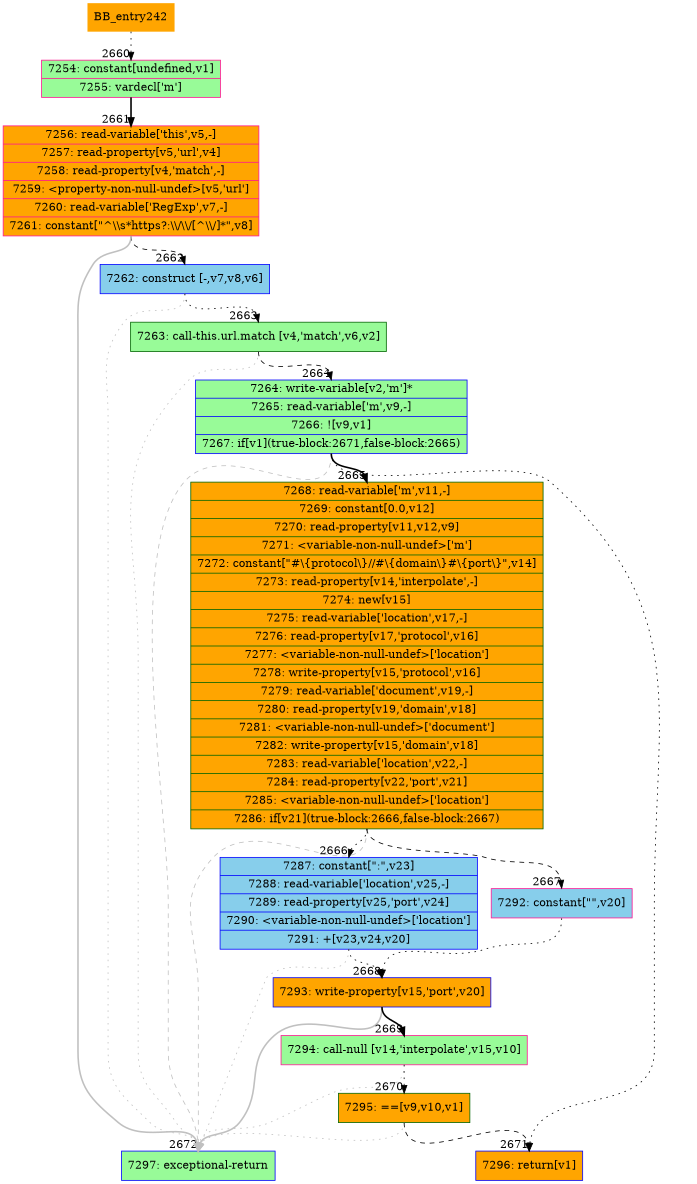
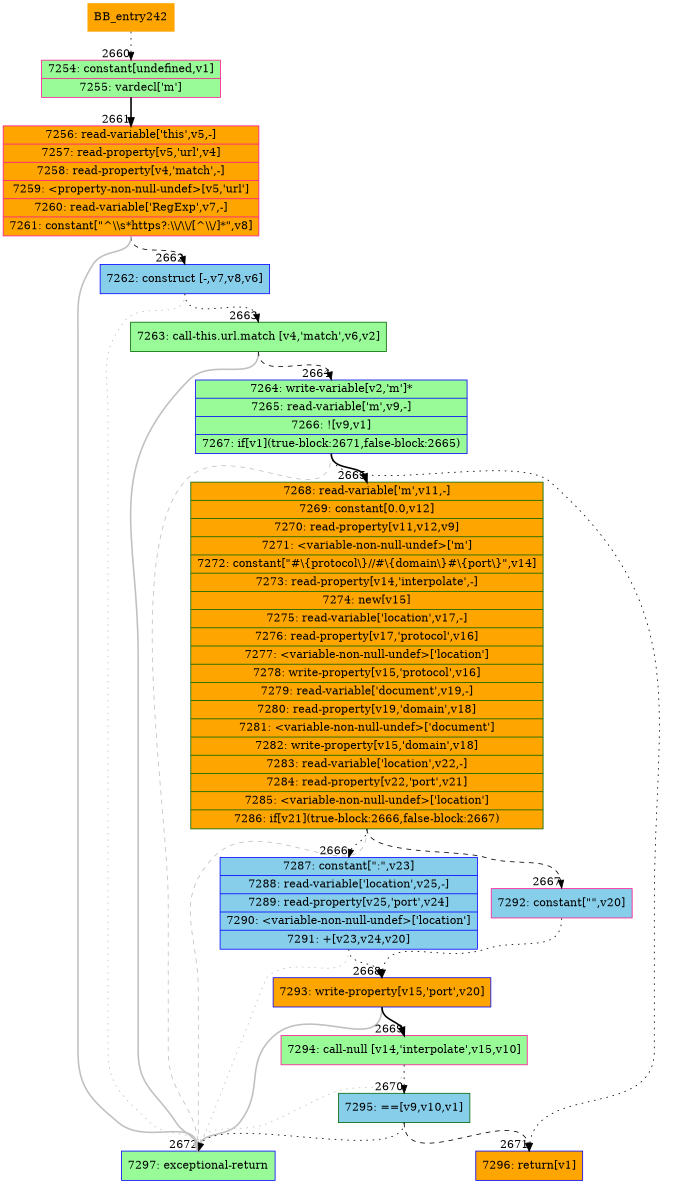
edge "7263: call-this.url.match [v4,'match',v6,v2]" -> "7297: exceptional-return": style dotted -> bold
node "7295: ==[v9,v10,v1]": fillcolor orange -> skyblue
edge "7295: ==[v9,v10,v1]" -> "7297: exceptional-return": color gray -> black
